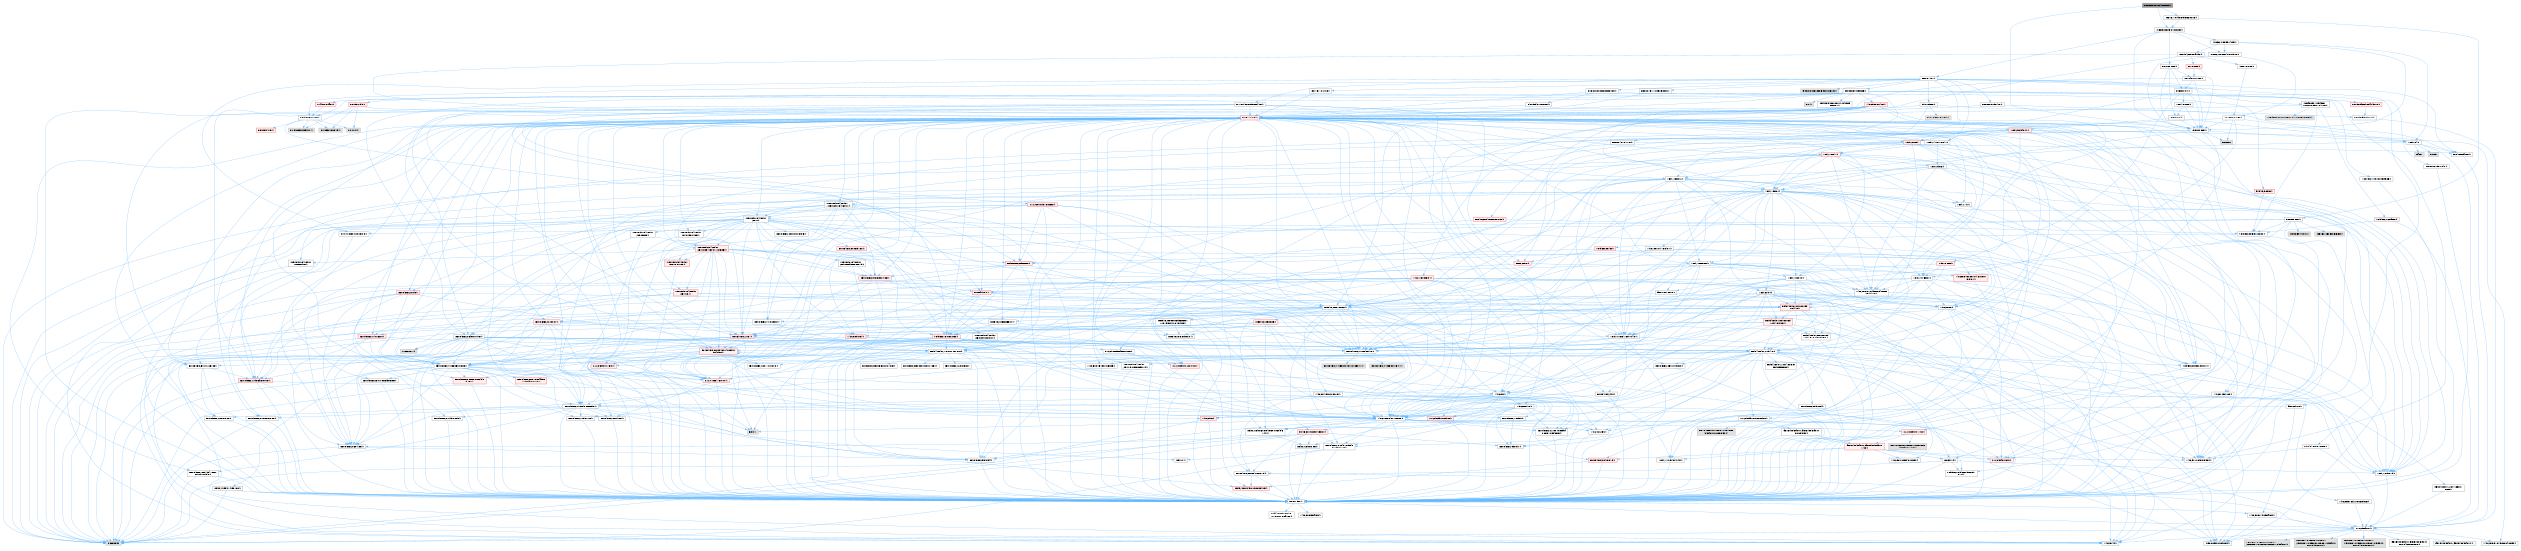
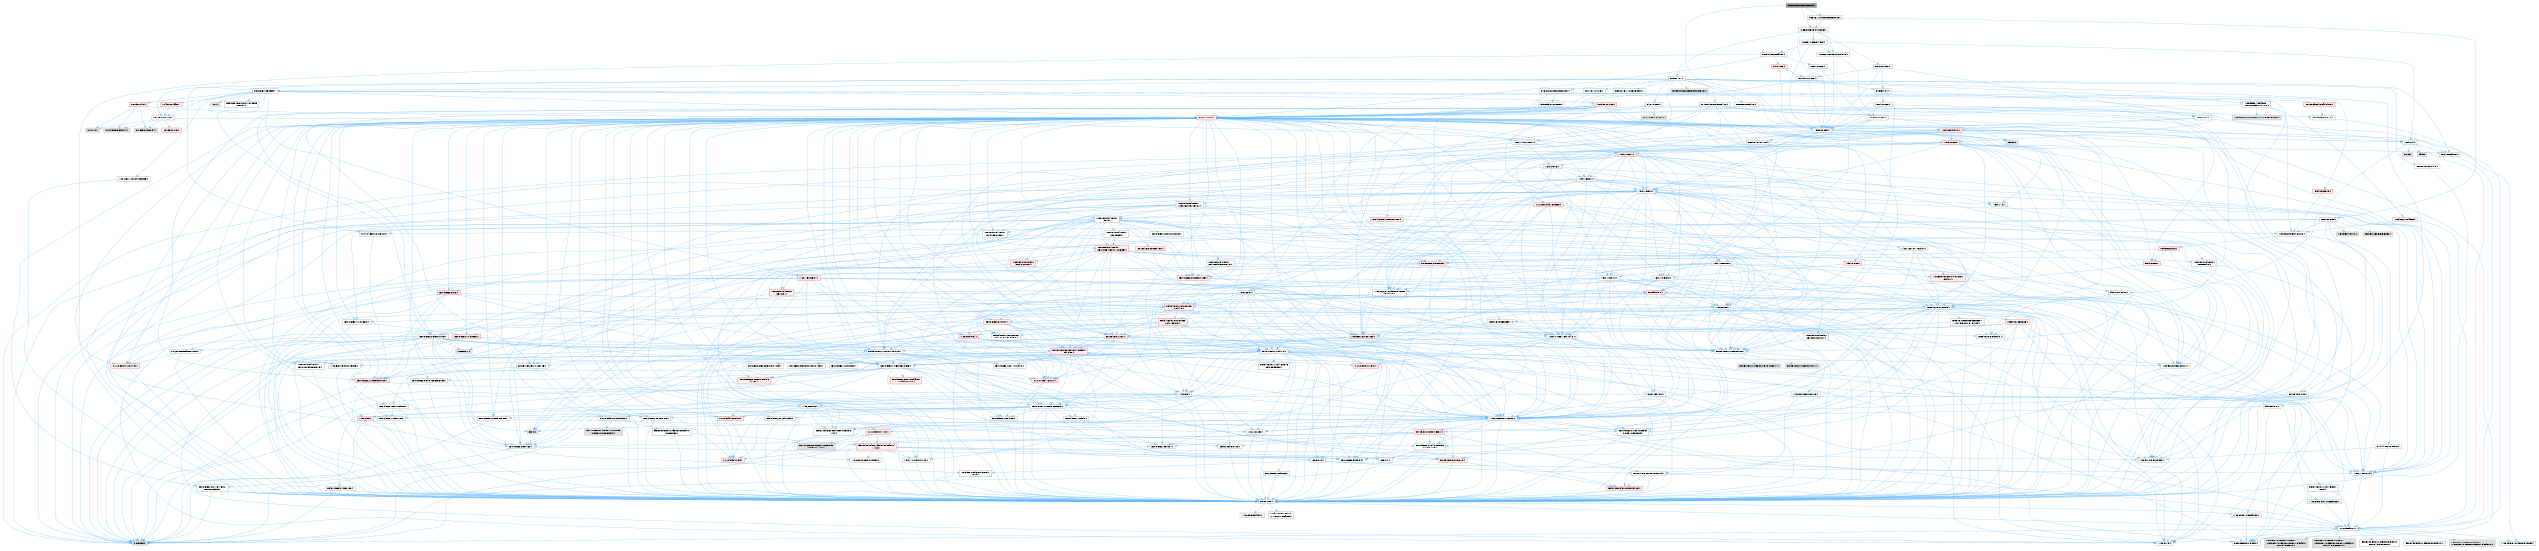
edge "Serialization/Structured ArchiveSlots.h" -> "Templates/IsEnumClass.h": removed
edge "Serialization/MemoryLayout.h" -> "UObject/UObjectHierarchy Fwd.h": now "Serialization/MemoryLayout.h" -> "Containers/StringFwd.h"
